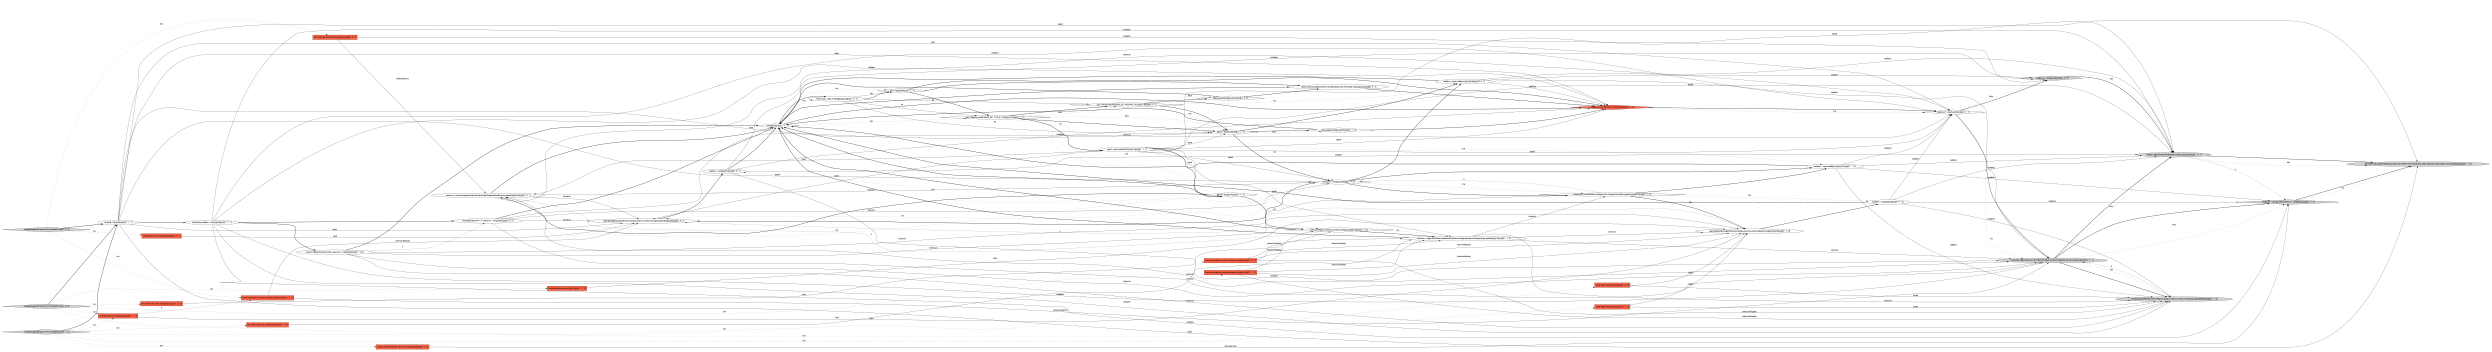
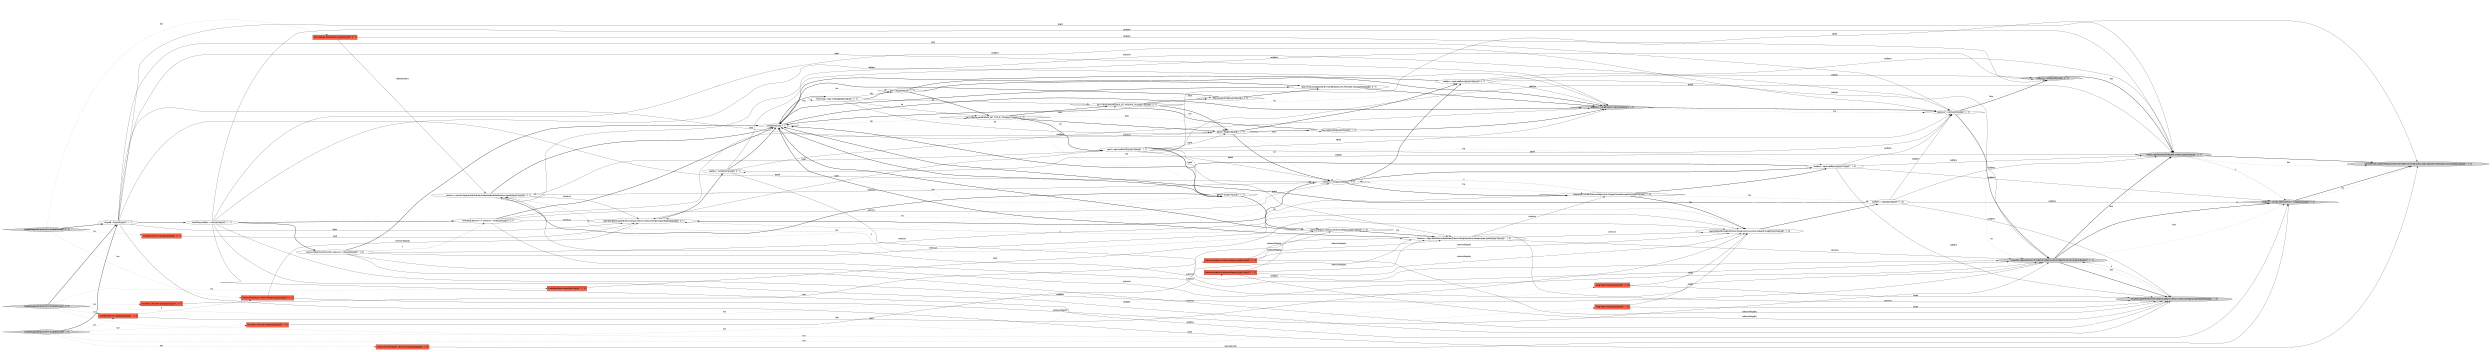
node "rawBytes != null && typeId != 0@@@34@@@['1', '1', '1']": fillcolor tomato -> lightgray
